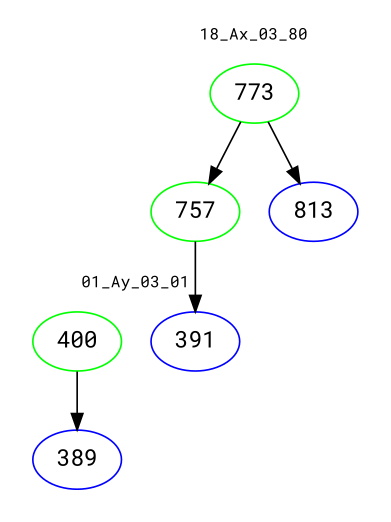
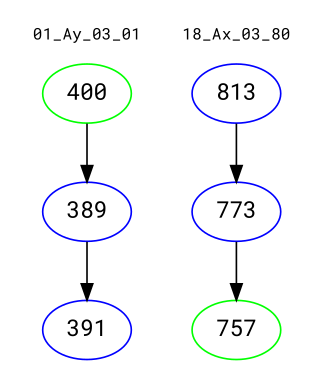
node "773": color green -> blue
edge "773" -> "813": reversed
edge "757" -> "391": now "389" -> "391"
